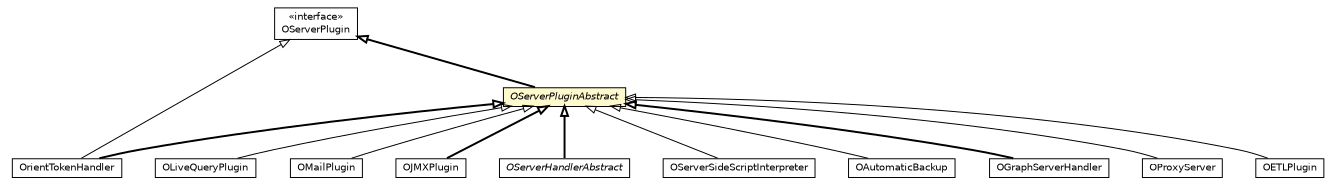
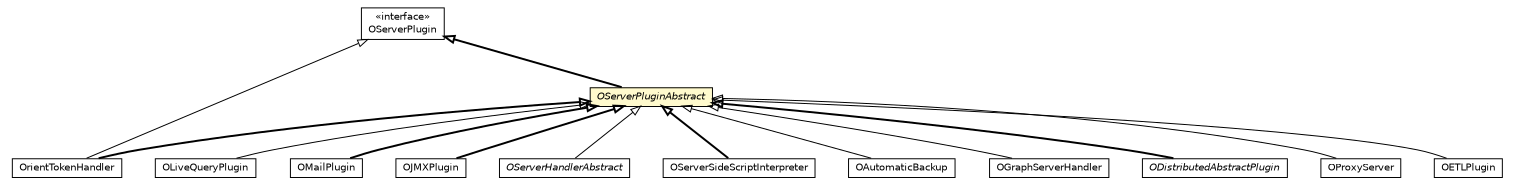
edge "OGraphServerHandler" -> "OServerPluginAbstract": style bold -> solid
edge "OMailPlugin" -> "OServerPluginAbstract": style solid -> bold
edge "OServerSideScriptInterpreter" -> "OServerPluginAbstract": style solid -> bold
edge "OServerHandlerAbstract" -> "OServerPluginAbstract": style bold -> solid
node "ODistributedAbstractPlugin": added
